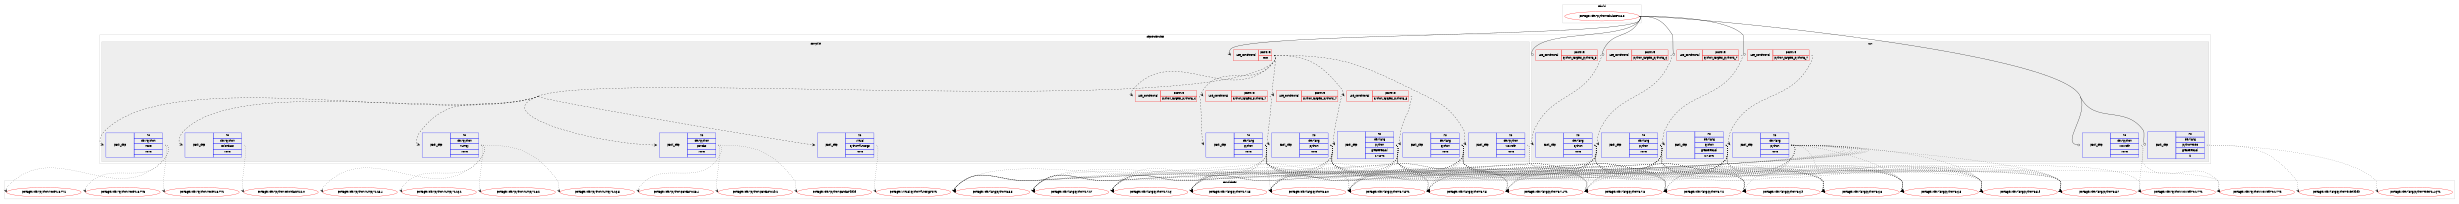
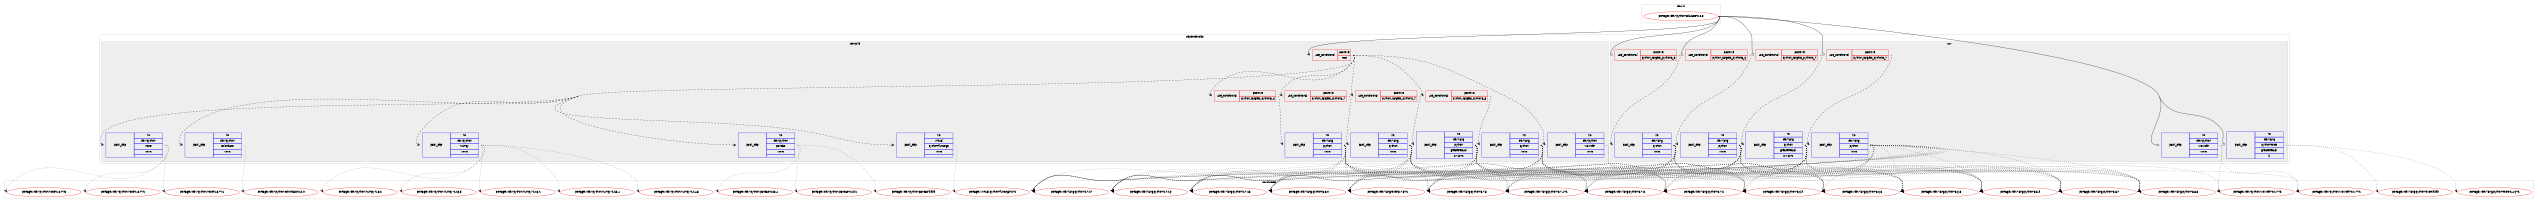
node "portage://dev-python/numpy-1.14.5": added
node "portage://dev-lang/python-3.7.5-r1": label "portage://dev-lang/python-3.7.5-r1" -> "portage://dev-lang/exec-3.7.5-r1"
